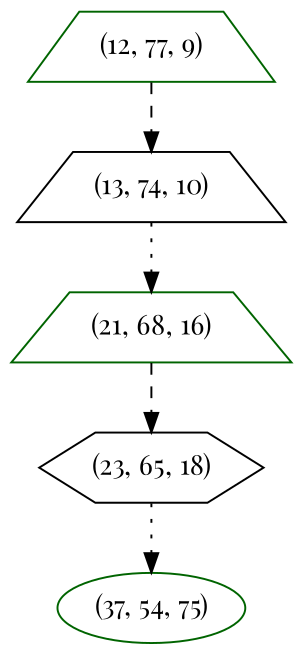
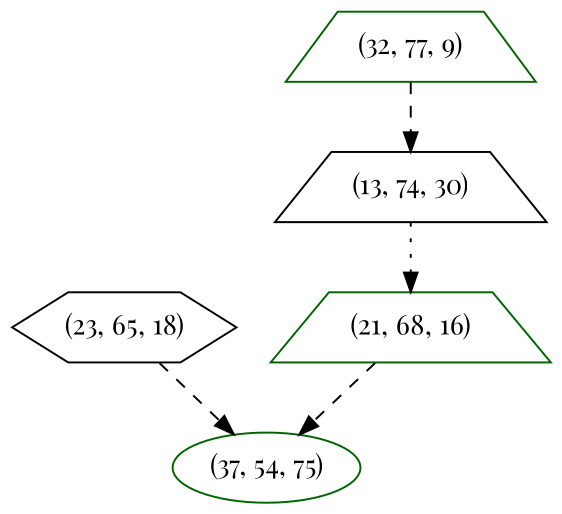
node "(12, 77, 9)": label "(12, 77, 9)" -> "(32, 77, 9)"
node "(13, 74, 10)": label "(13, 74, 10)" -> "(13, 74, 30)"
edge "(21, 68, 16)" -> "(23, 65, 18)": now "(21, 68, 16)" -> "(37, 54, 75)"
edge "(23, 65, 18)" -> "(37, 54, 75)": style dotted -> dashed
